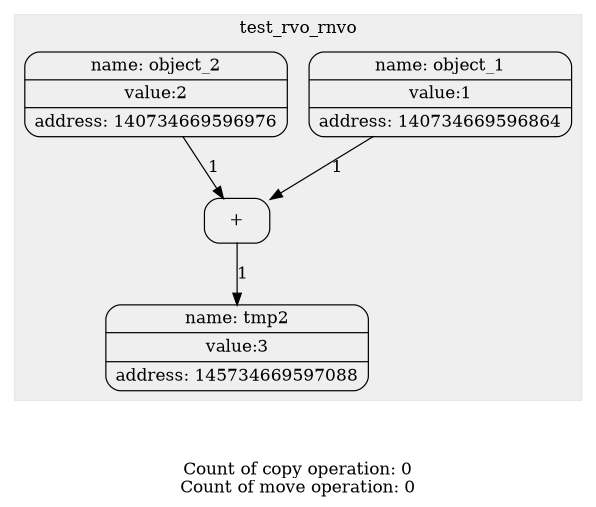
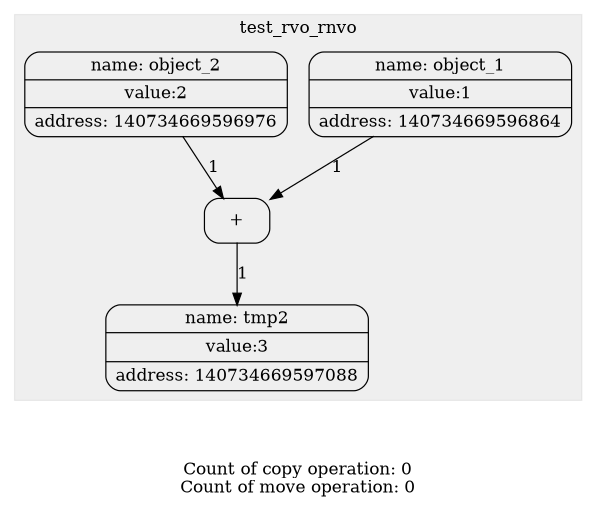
node "name: tmp2": text "address: 145734669597088" -> "address: 140734669597088"
